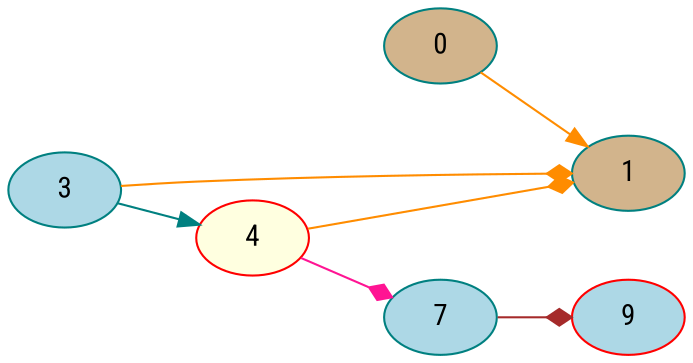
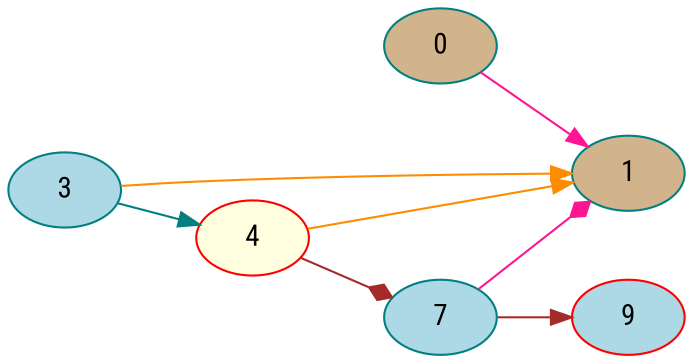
edge "0" -> "1": color darkorange -> deeppink
edge "3" -> "1": arrowhead diamond -> normal
edge "4" -> "1": arrowhead diamond -> normal
edge "7" -> "1": added
edge "4" -> "7": color deeppink -> brown
edge "7" -> "9": arrowhead diamond -> normal
